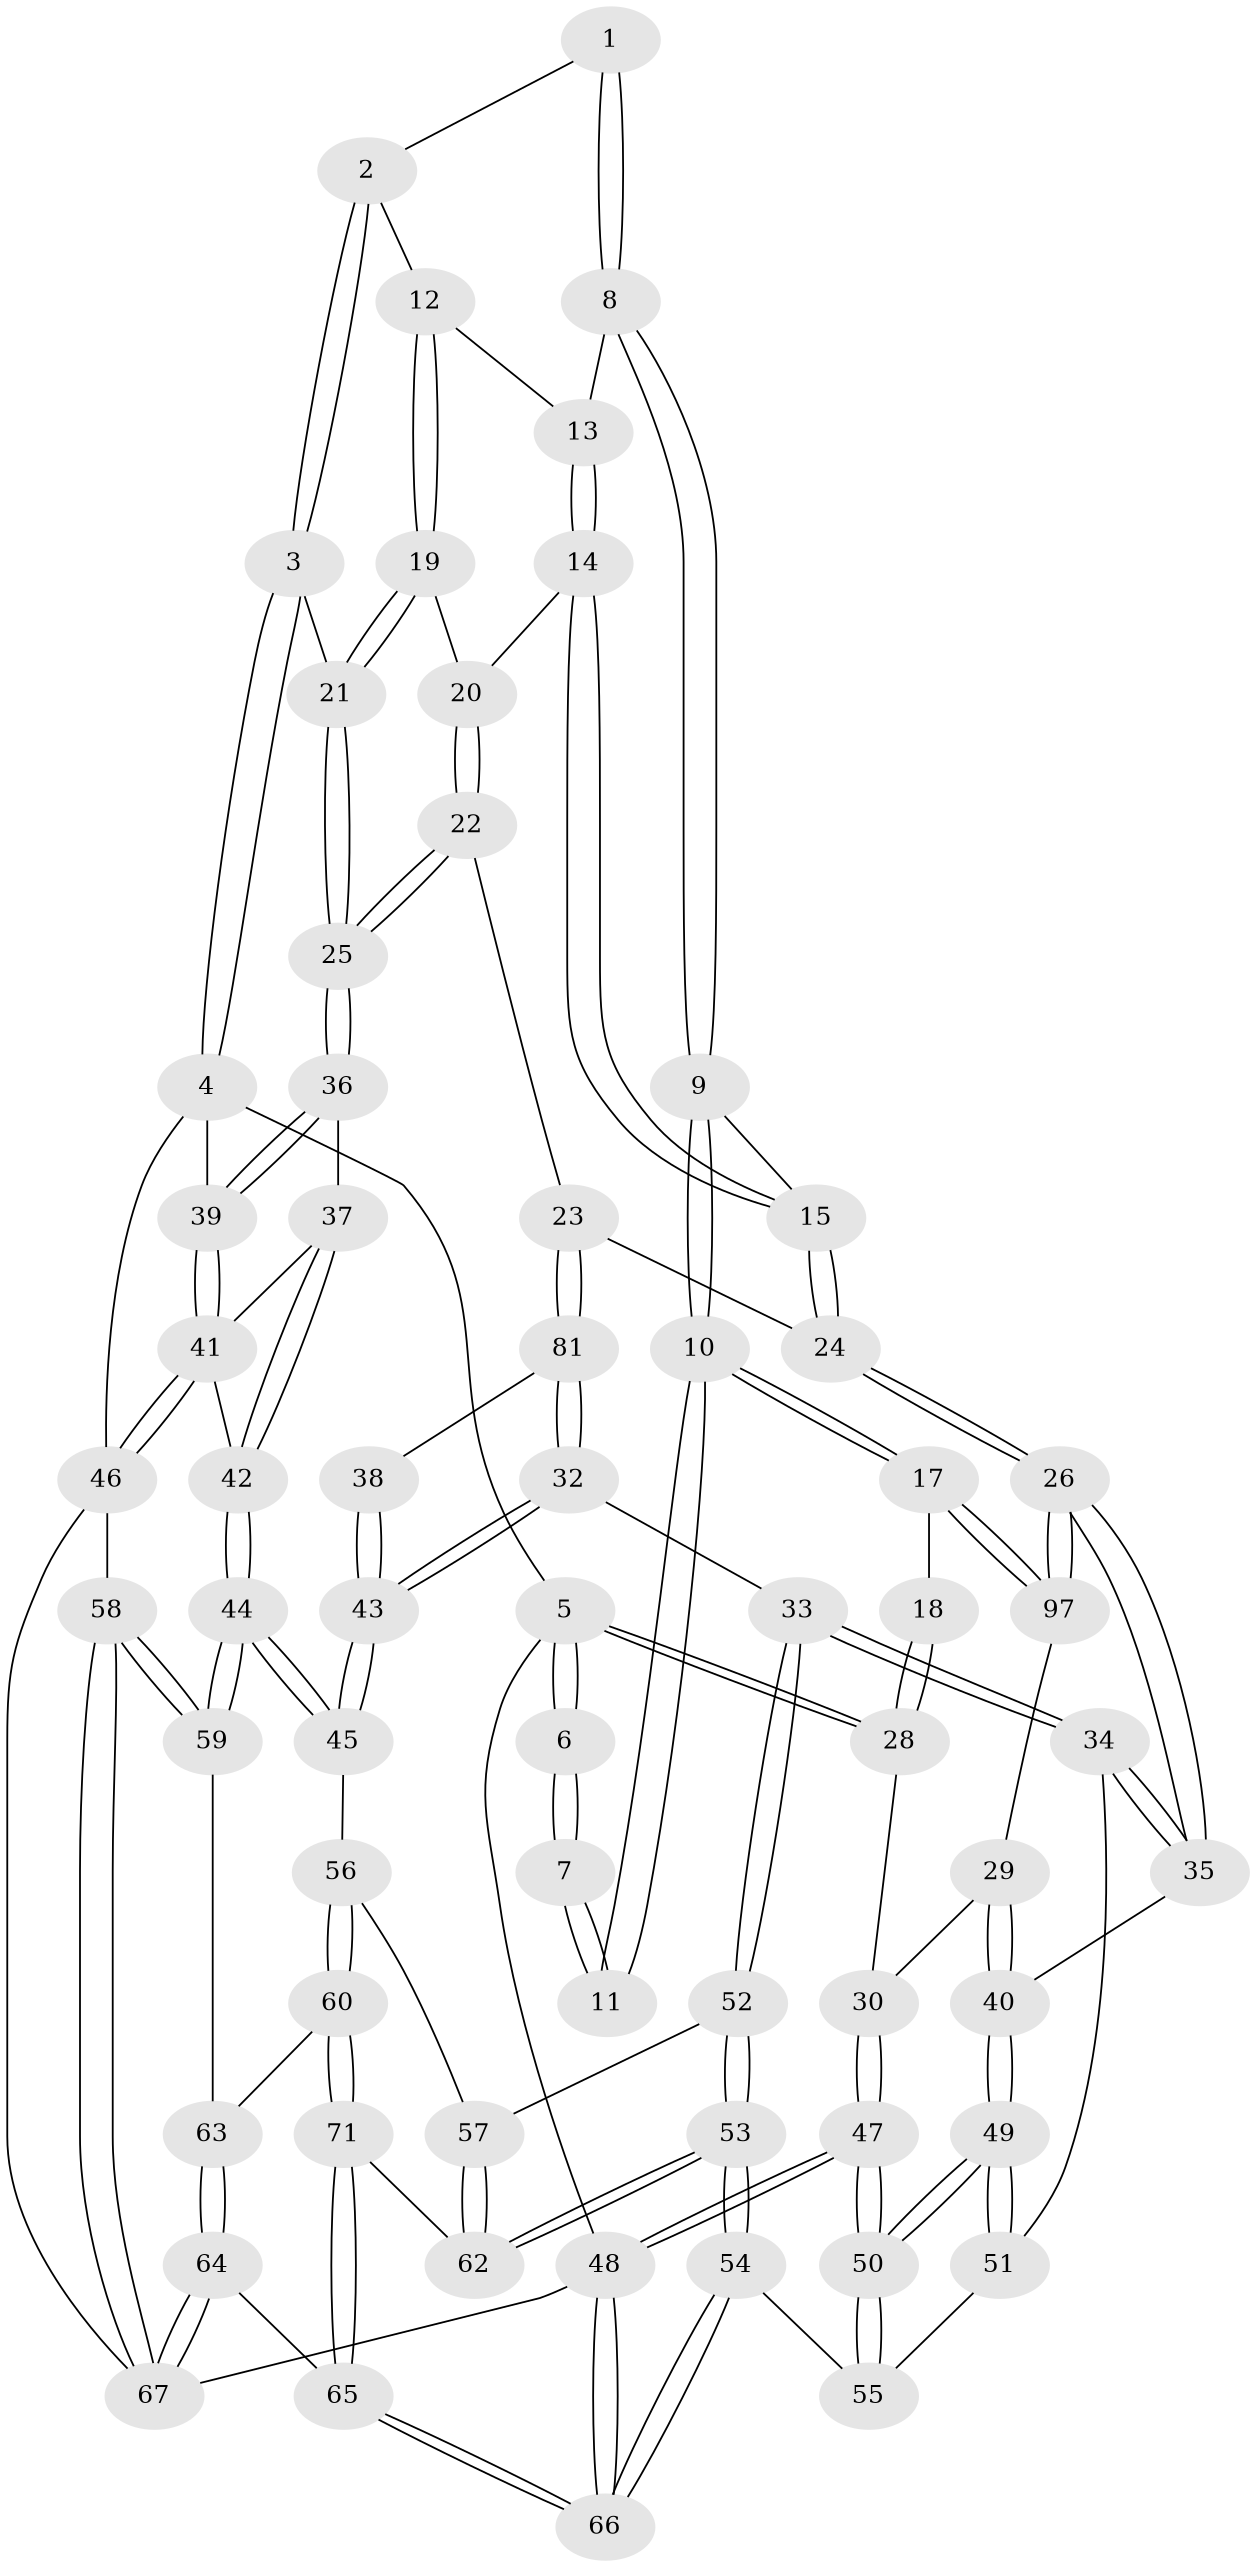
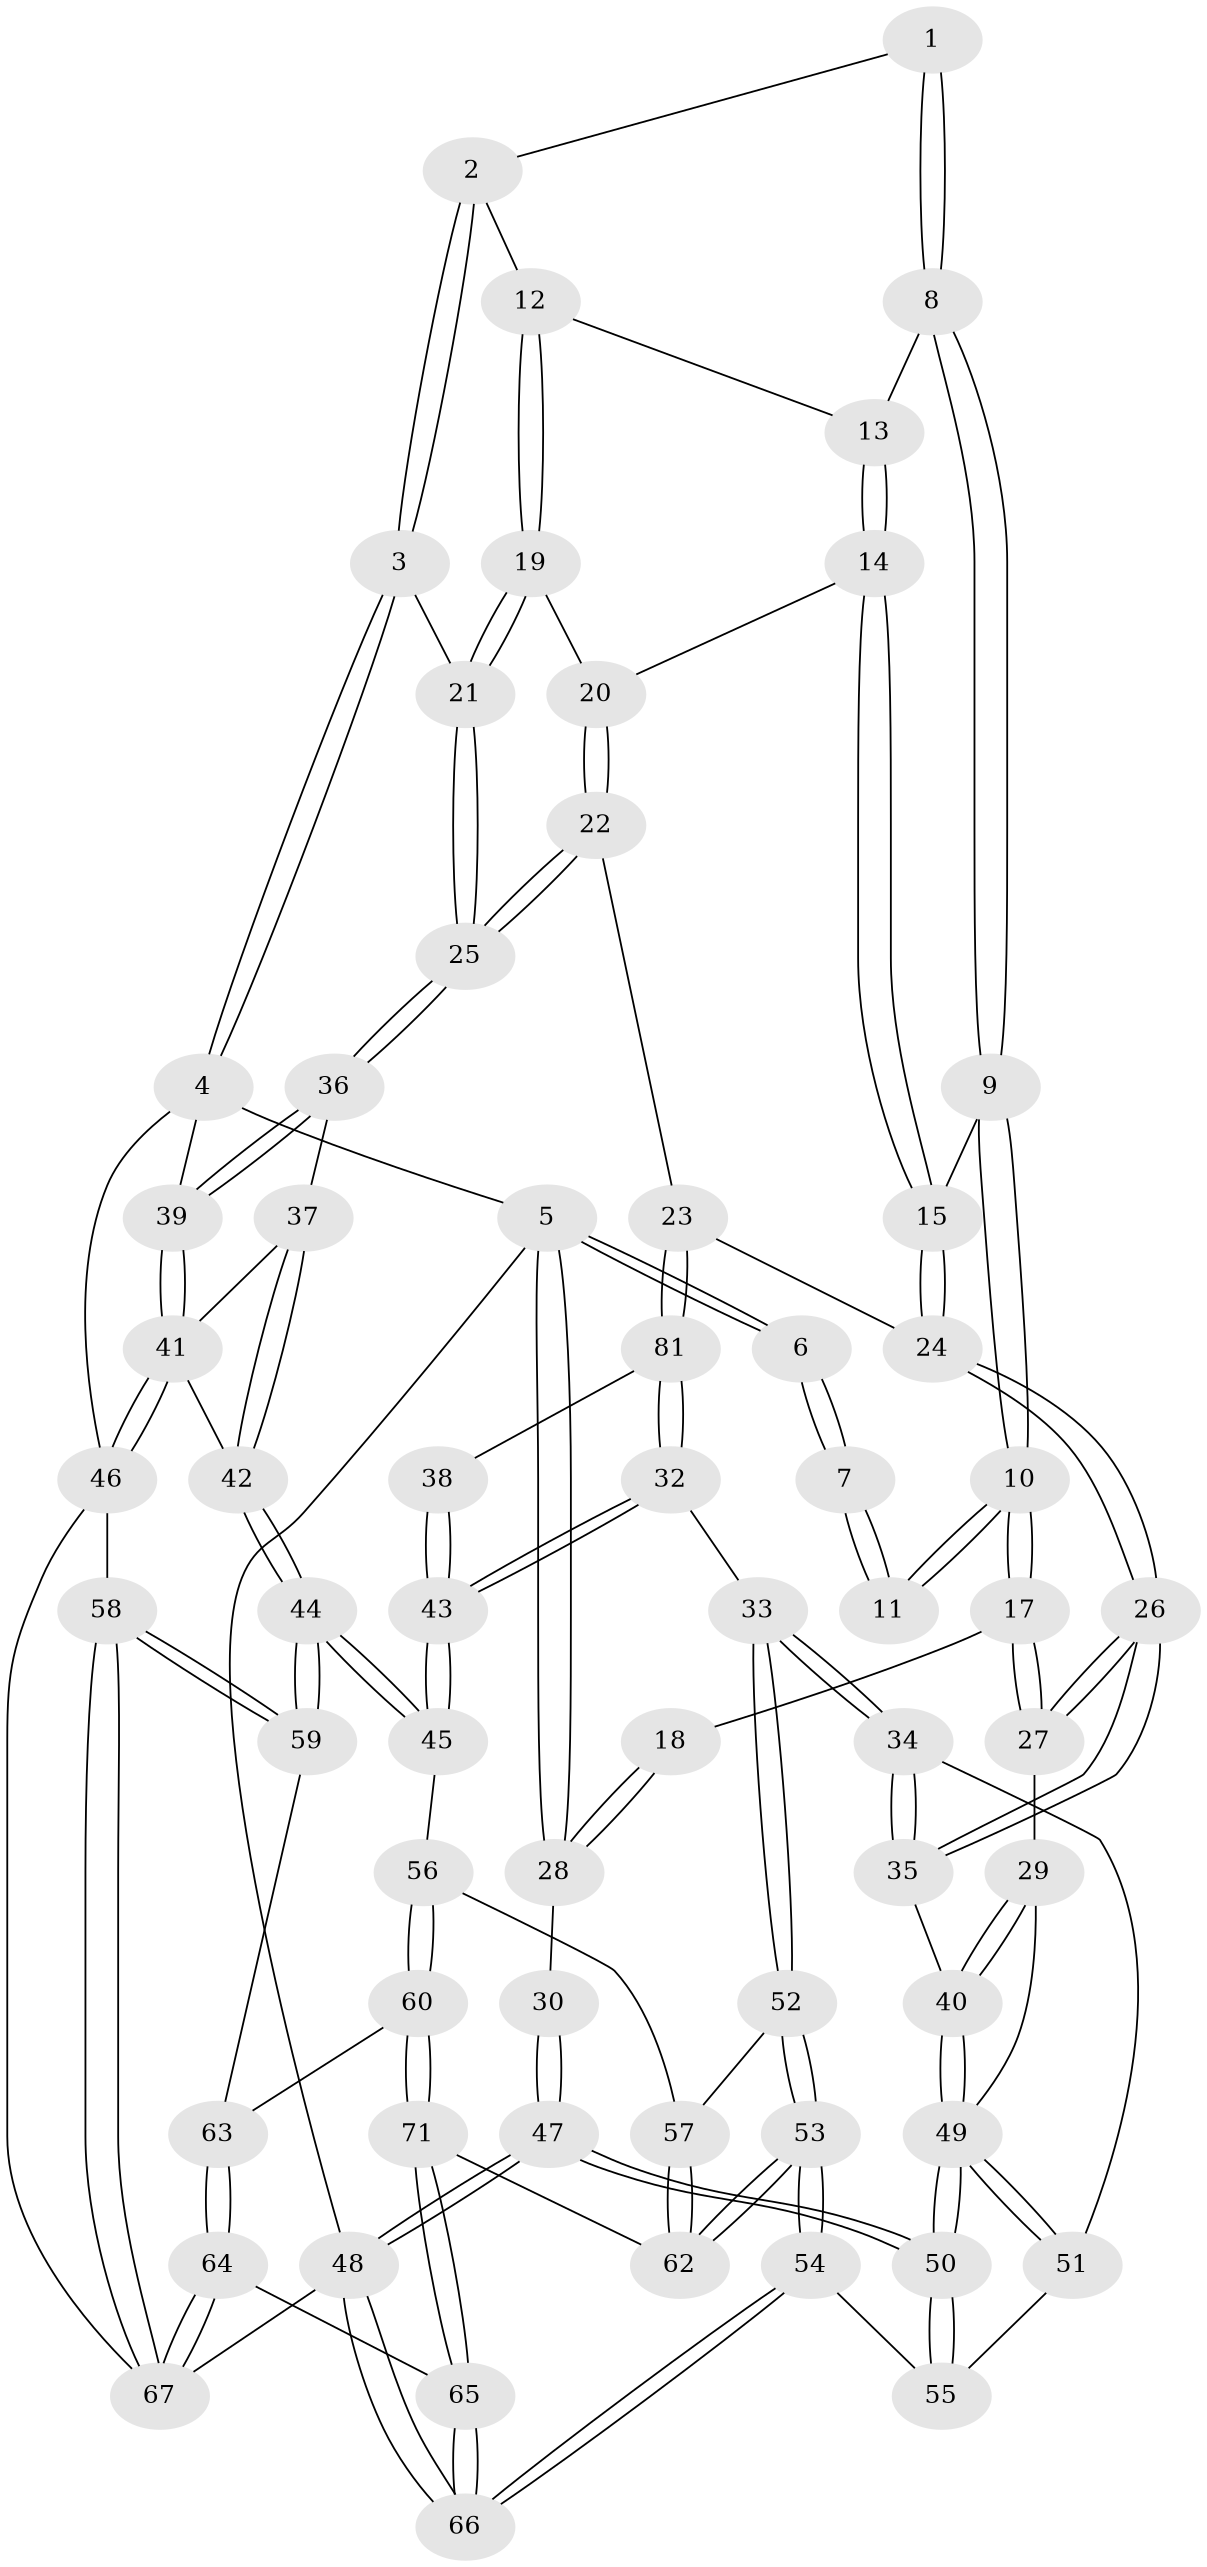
node "97": label "97" -> "27"
edge "29" -- "30": now "29" -- "49"
